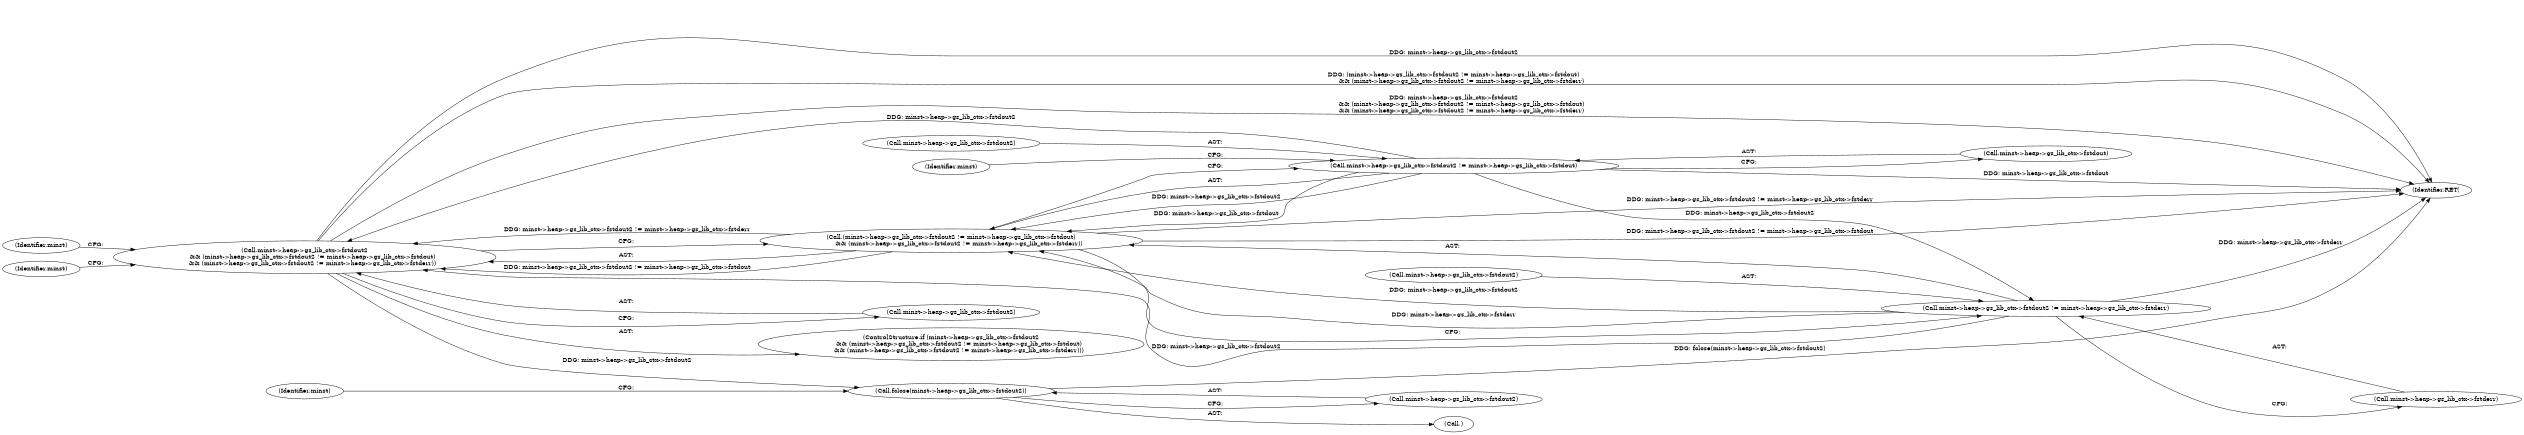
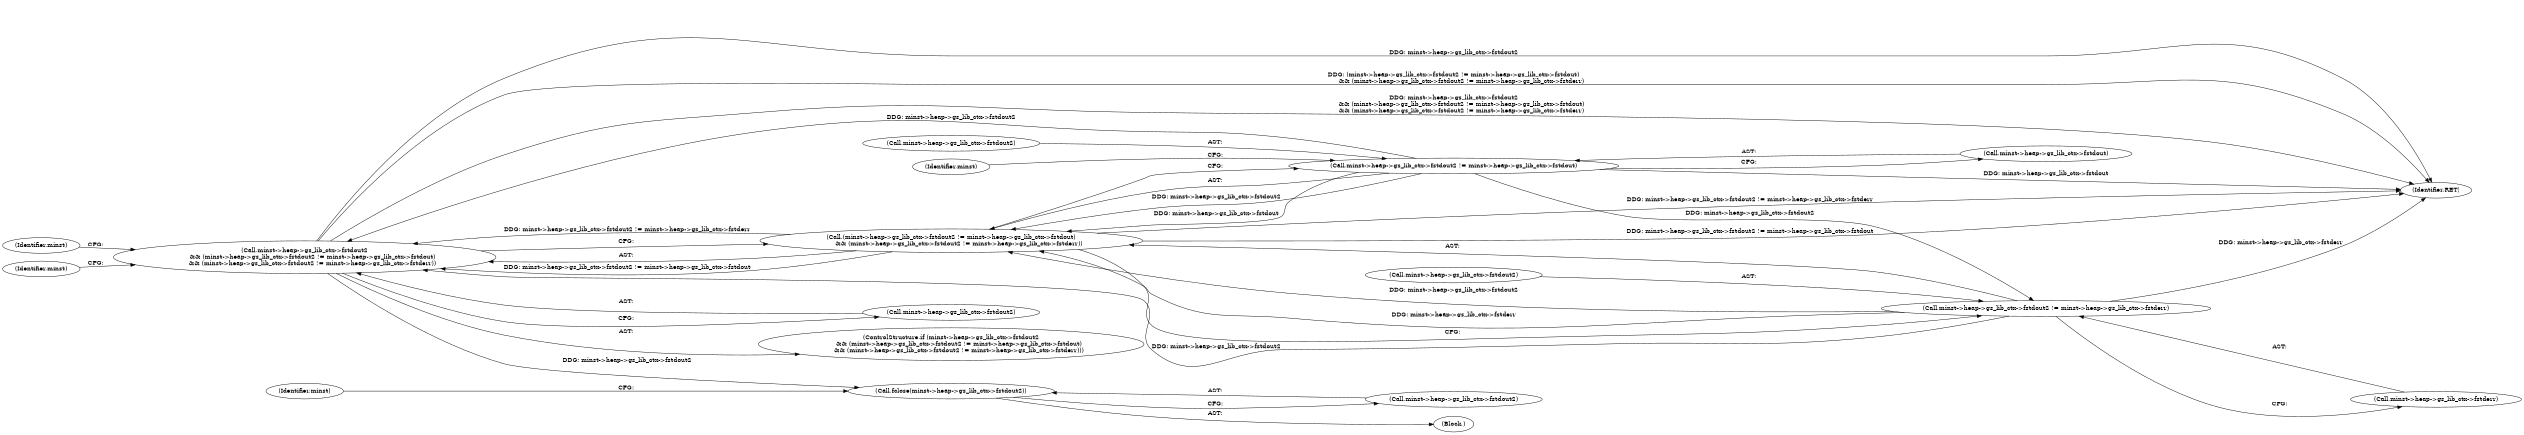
edge "(Call,fclose(minst->heap->gs_lib_ctx->fstdout2))" -> "(Identifier,RET)": removed, label "DDG: fclose(minst->heap->gs_lib_ctx->fstdout2)"
node "(Call,)": label "(Call,)" -> "(Block,)"
